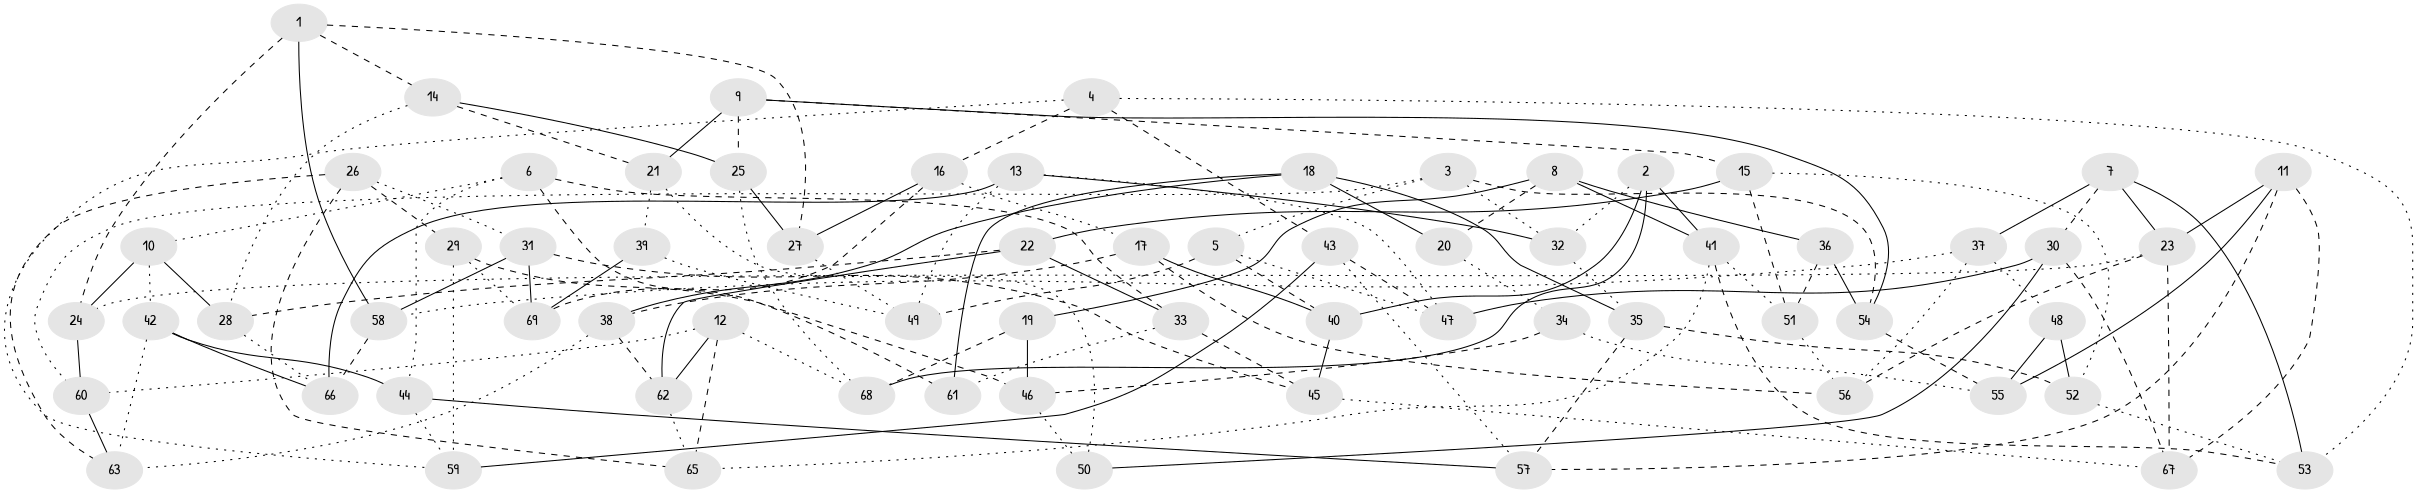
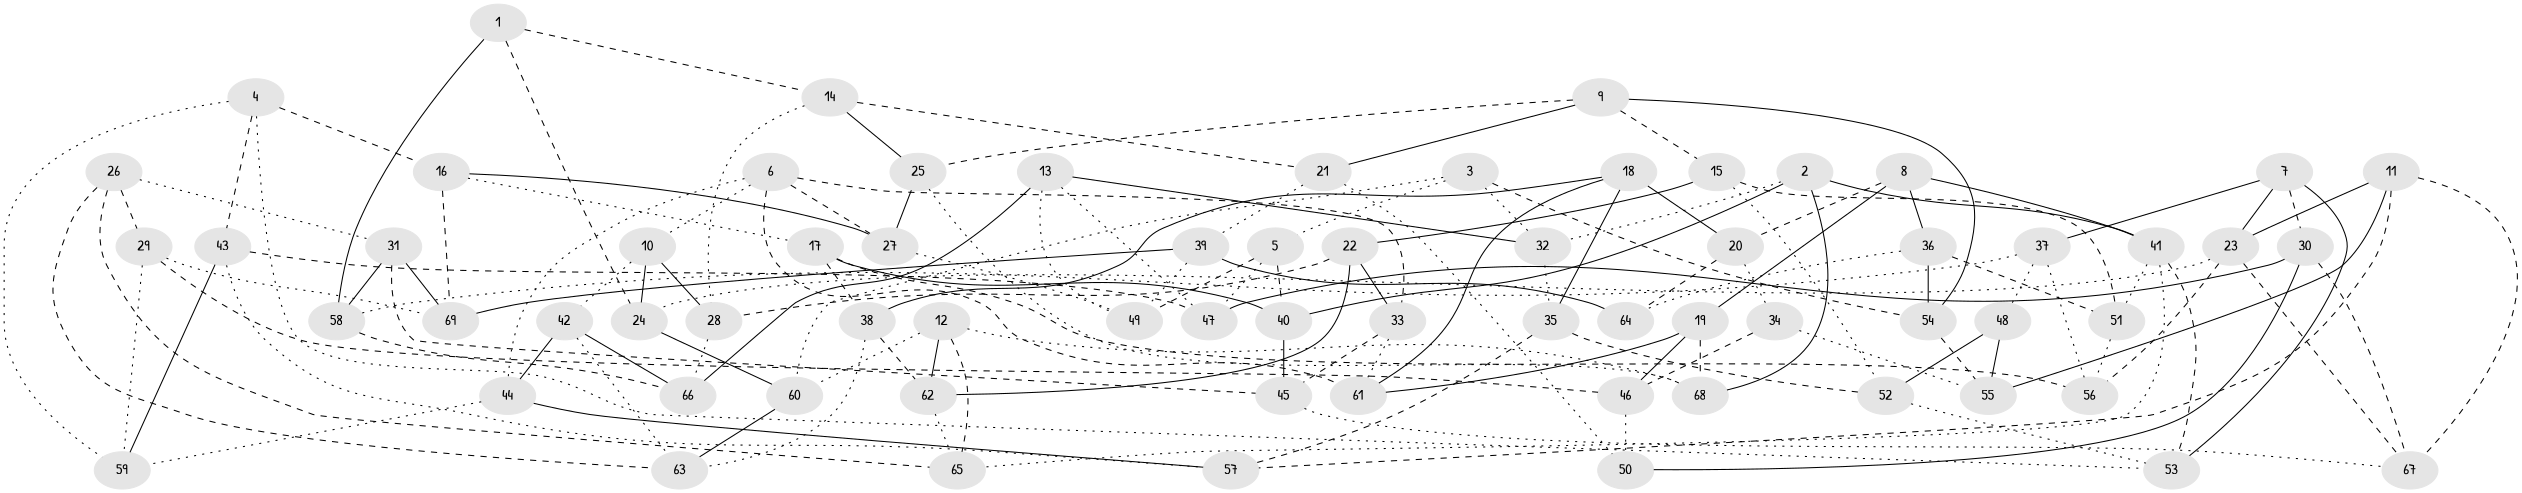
edge "1" -- "27": now "6" -- "27"
node "64": added
edge "19" -- "61": added
